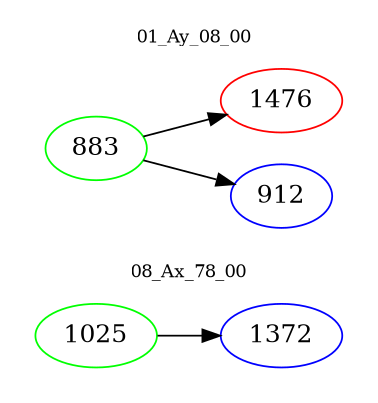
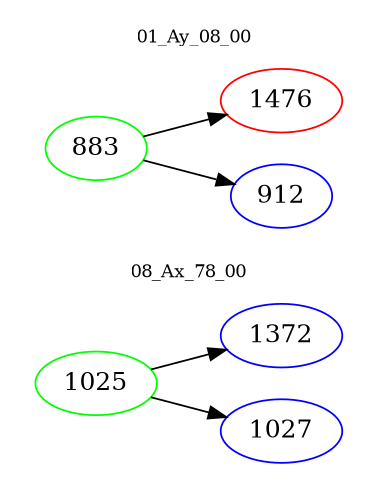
node "1027": added
